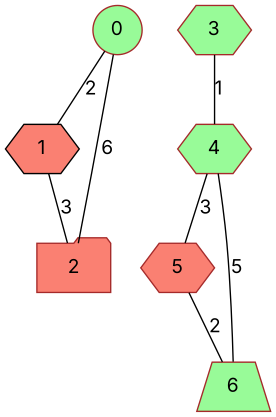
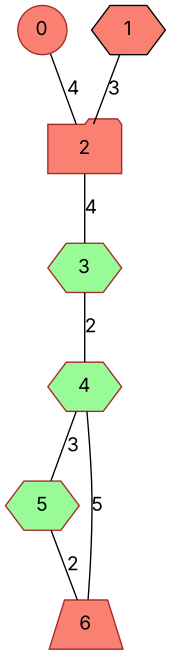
node "0": fillcolor palegreen -> salmon
edge "0" -- "1": removed, label "2"
edge "3" -- "4": label "1" -> "2"
edge "0" -- "2": label "6" -> "4"
edge "2" -- "3": added, label "4"
node "5": fillcolor salmon -> palegreen
node "6": fillcolor palegreen -> salmon
